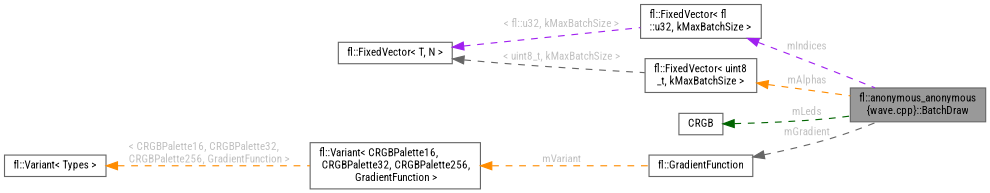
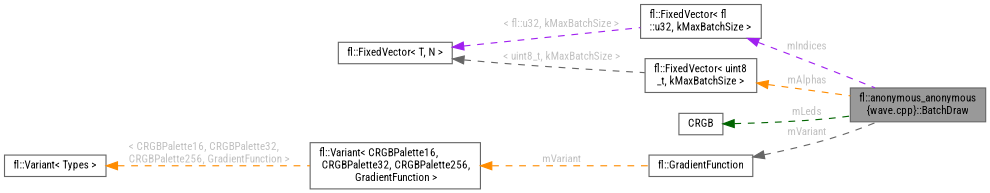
edge "fl::anonymous_anonymous {wave.cpp}::BatchDraw" -> "fl::GradientFunction": label " mGradient" -> " mVariant"
